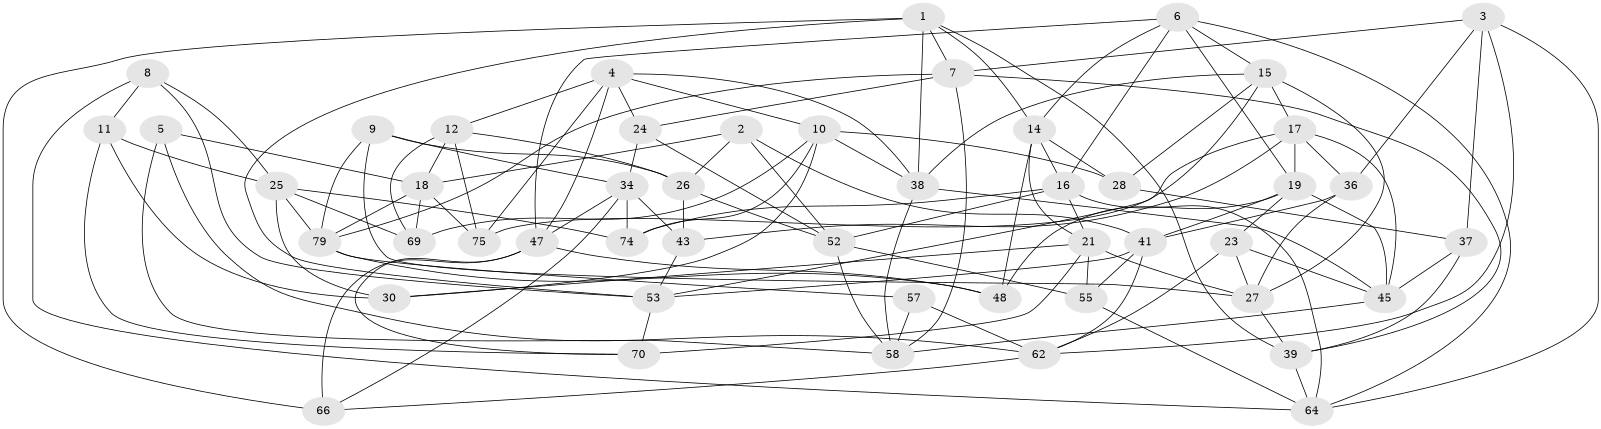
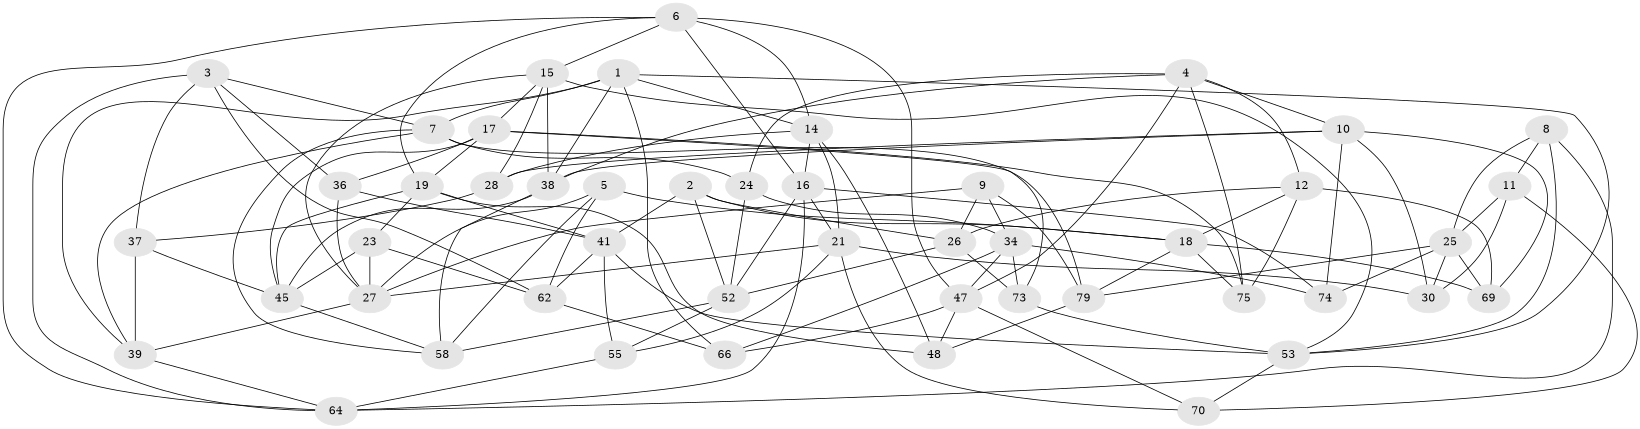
edge "5" -- "27": added
node "43": label "43" -> "73"
node "57": removed
